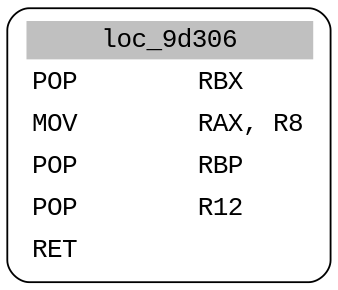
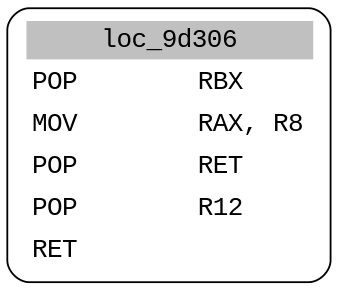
node "loc_9d306": text "POP        RBP" -> "POP        RET"
